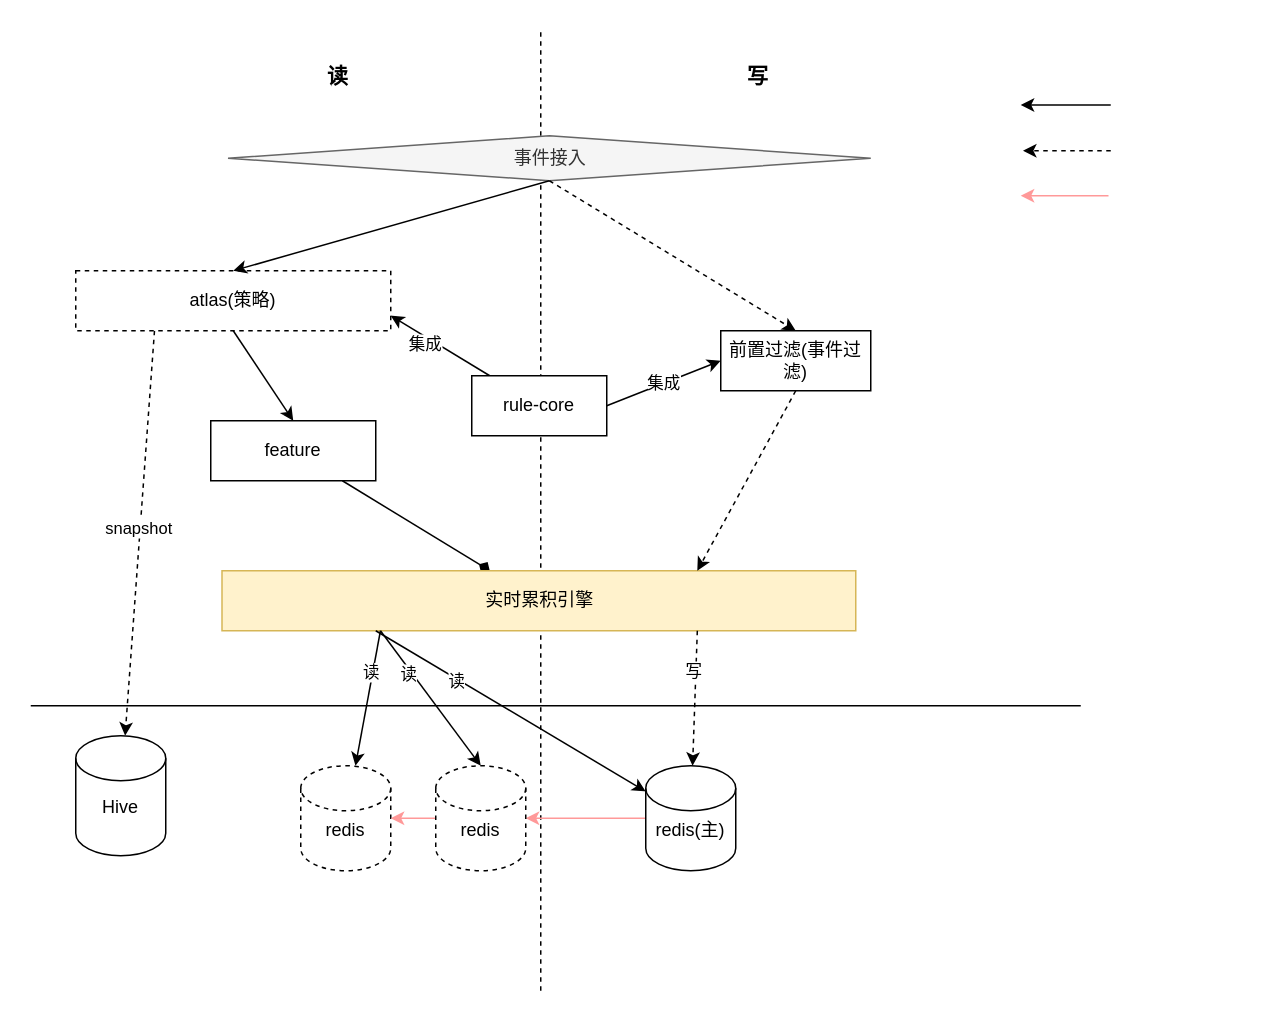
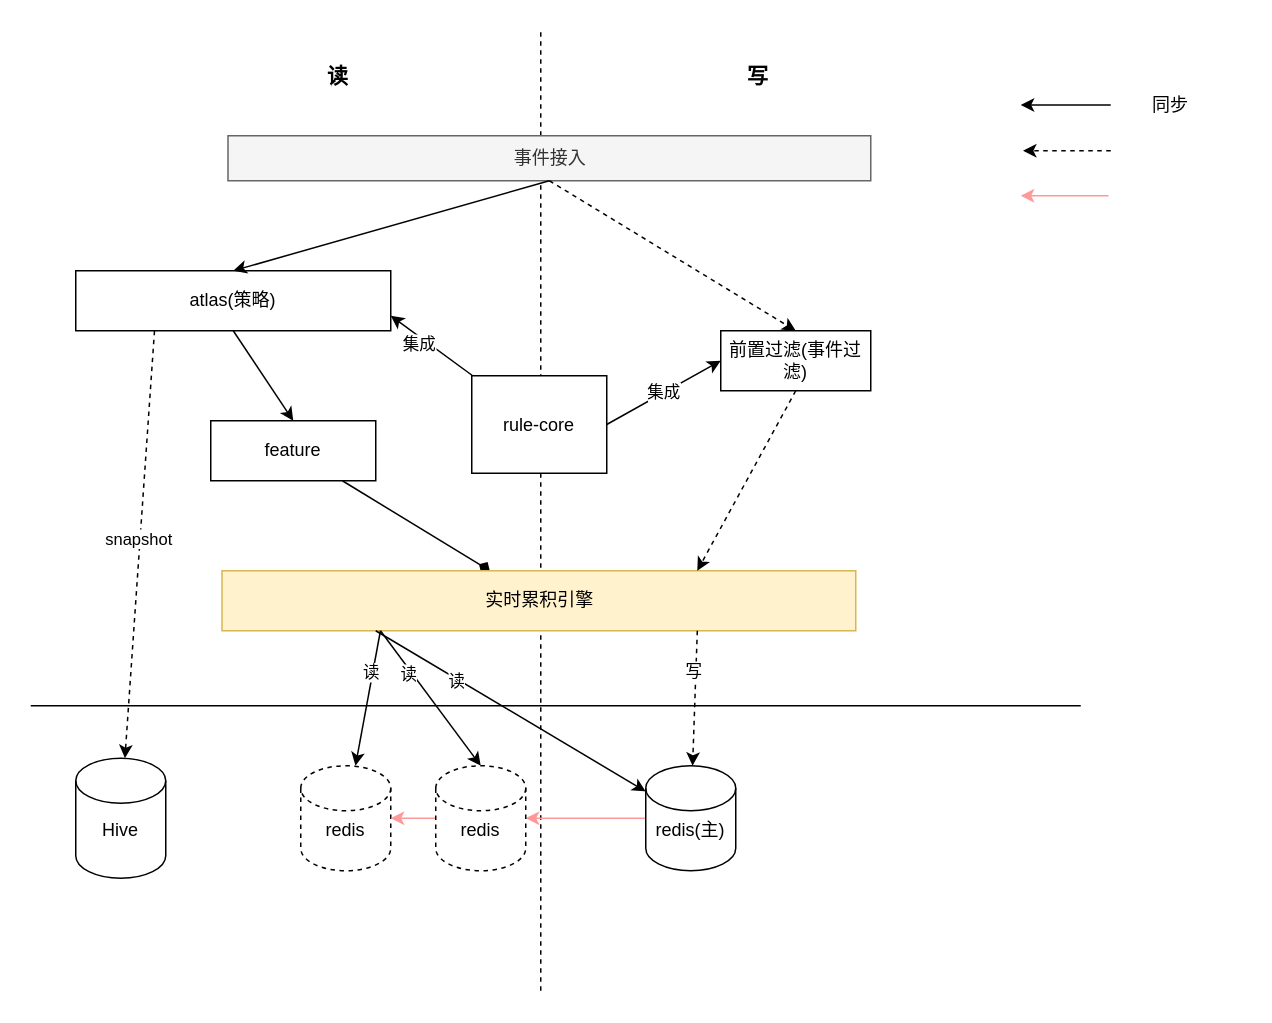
node "同步": added
node "事件接入": shape diamond -> rectangle
node "atlas(策略)": style dashed -> solid
node "rule-core": size 135x60 -> 135x98
node "Hive": moved (121, 796) -> (121, 818)
